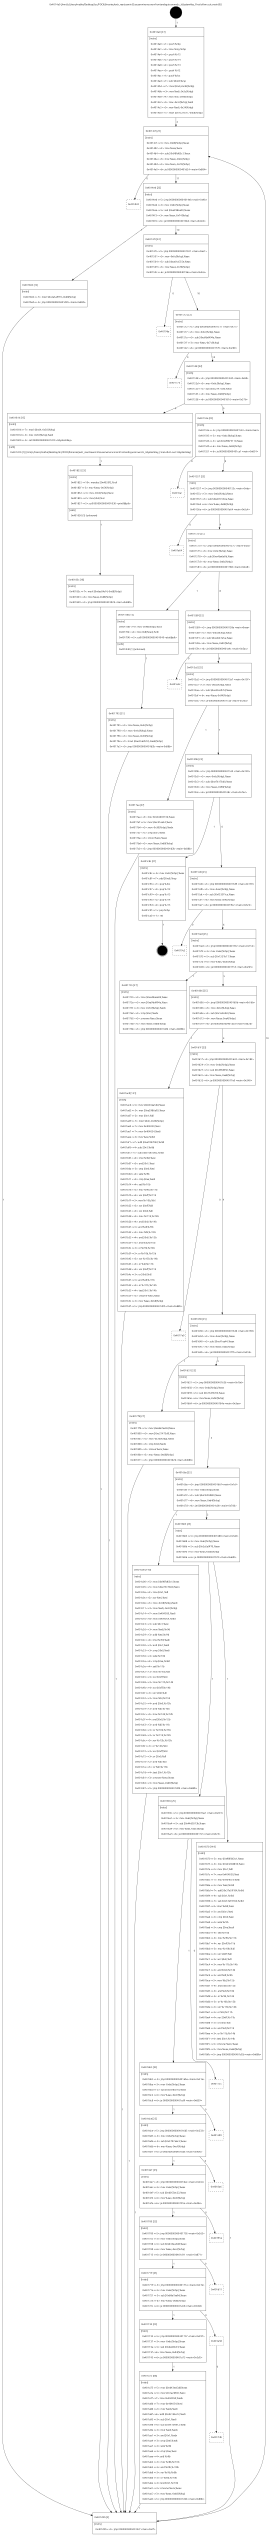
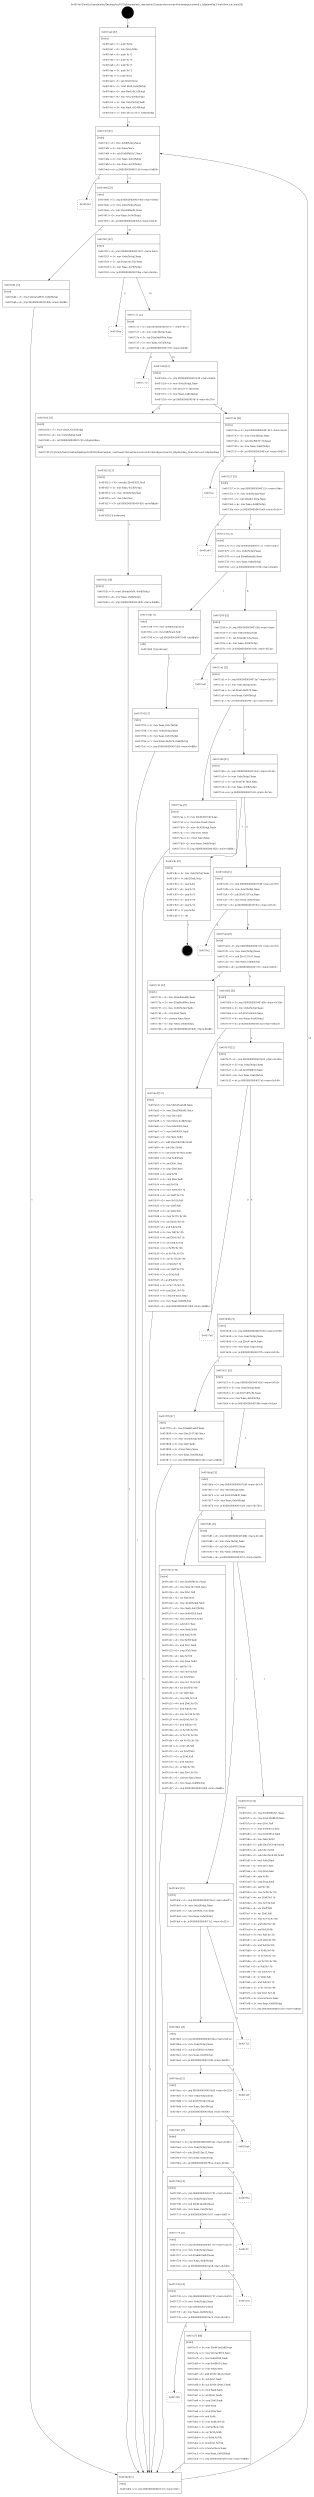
edge "0x401b70 [144]" -> "0x401d2b [5]": removed, label "1"
edge "0x401a58" -> "0x40174b": now "0x401732 [25]" -> "0x40174b"
